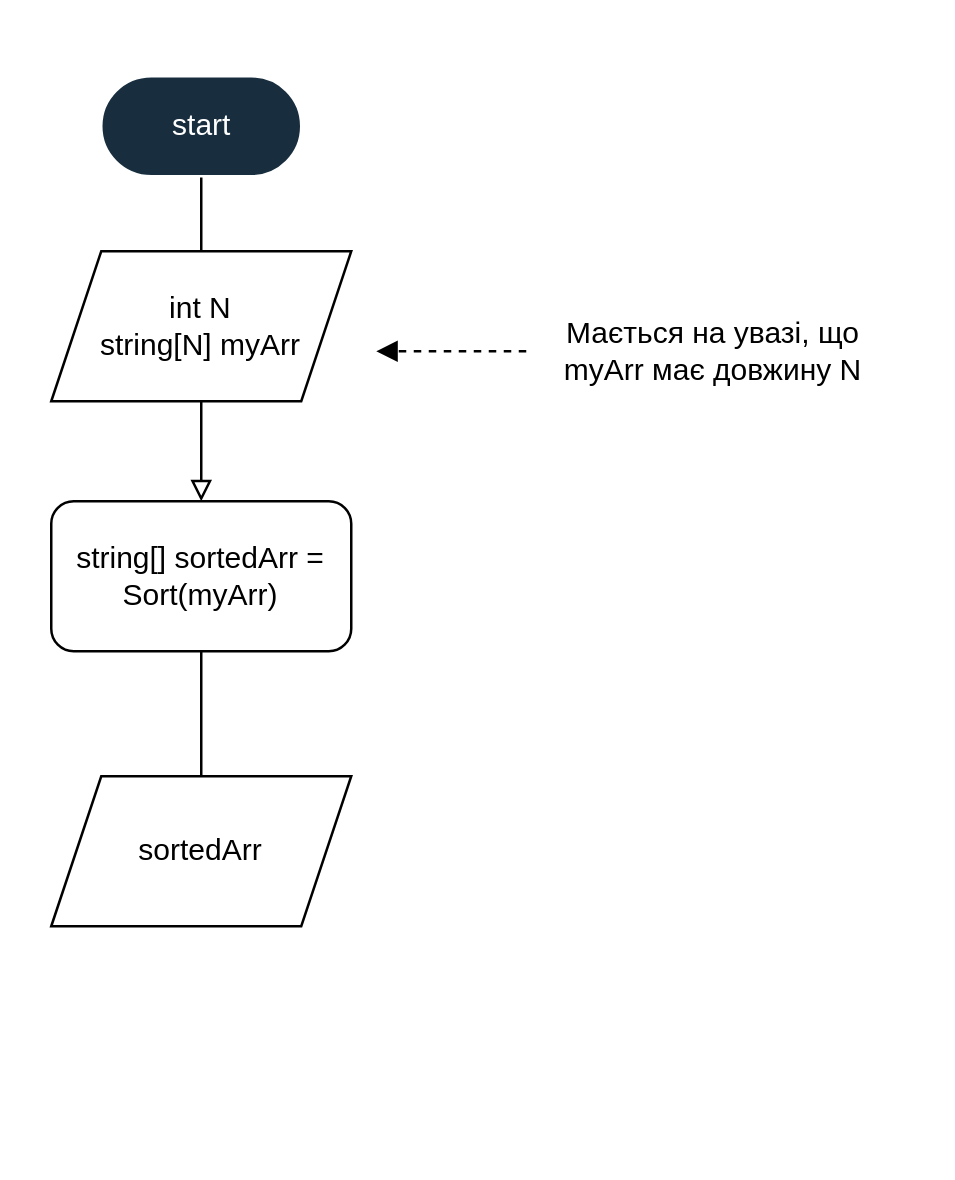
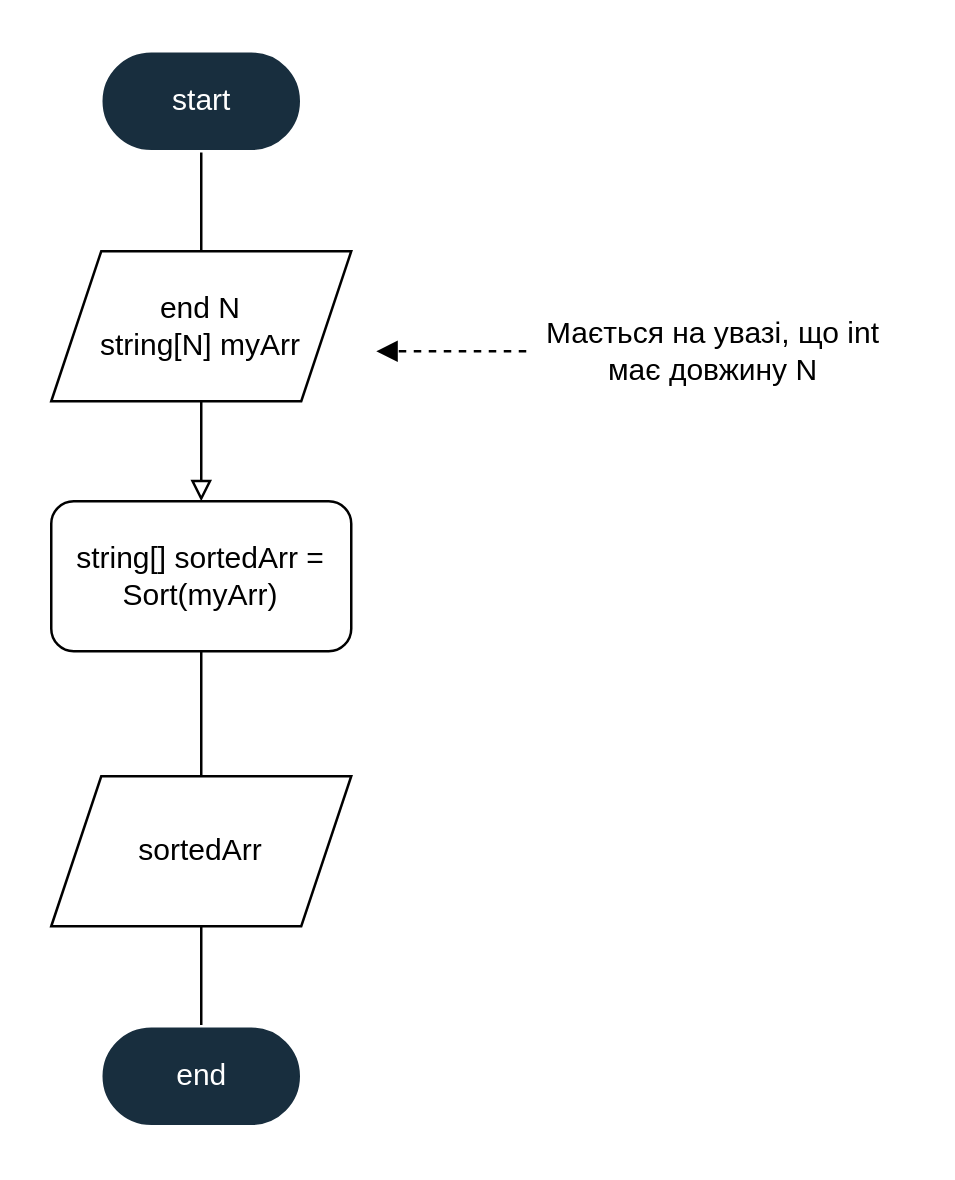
node "start": moved (201, 126) -> (201, 101)
node "int N string[N] myArr": label "int N string[N] myArr" -> "end N string[N] myArr"
node "Мається на увазі, що myArr має довжину N": label "Мається на увазі, що myArr має довжину N" -> "Мається на увазі, що int має довжину N"
edge "sortedArr" -- "end": added
node "end": added
